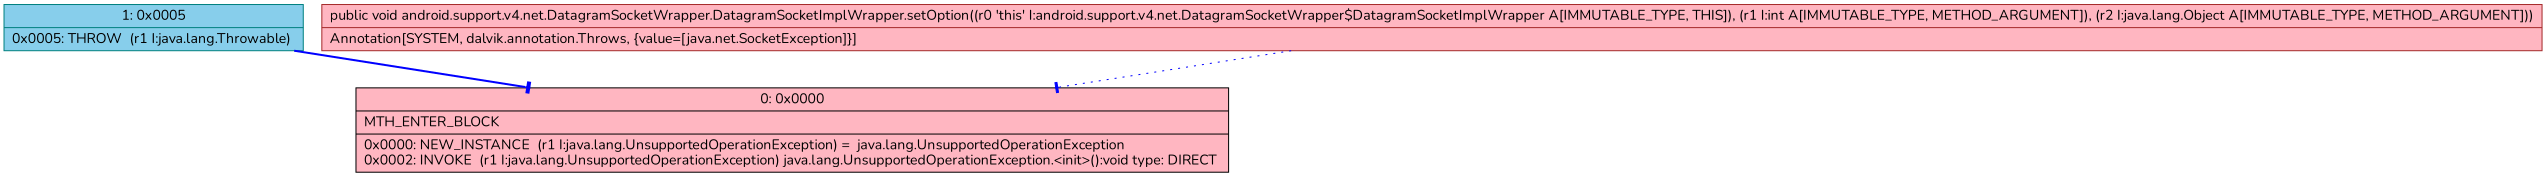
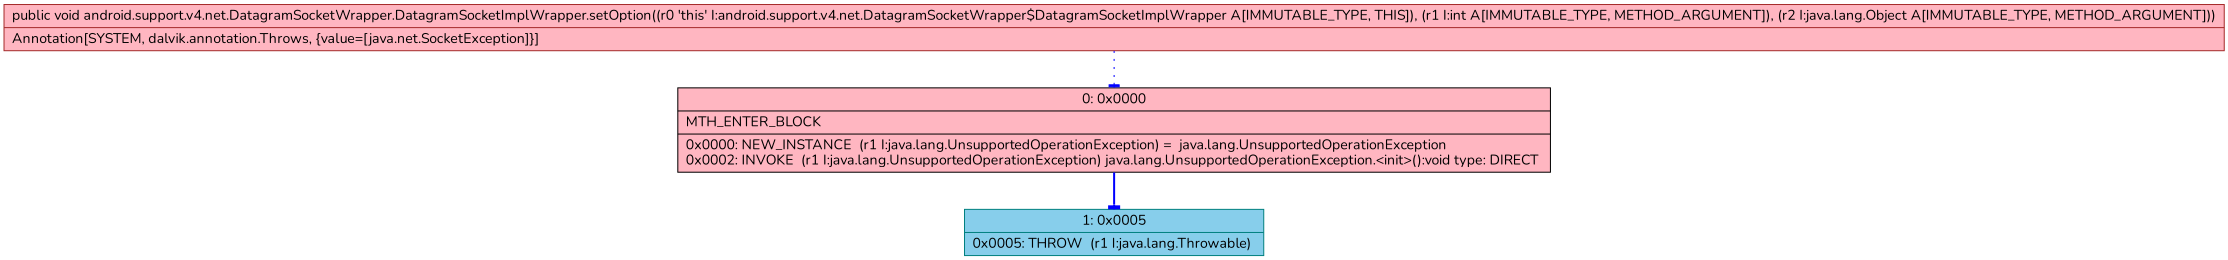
edge "1: 0x0005" -> "0: 0x0000": reversed
